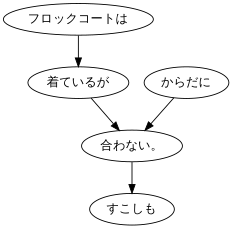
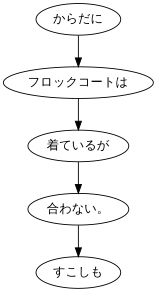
edge "からだに" -> "合わない。": now "からだに" -> "フロックコートは"
